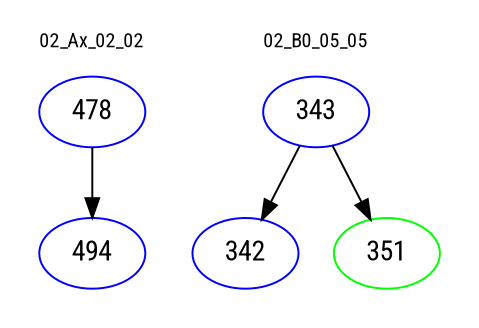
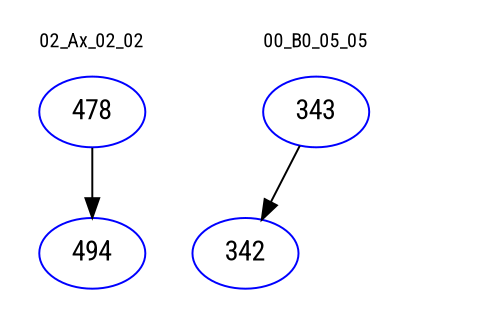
cluster "02_B0_05_05": label "02_B0_05_05" -> "00_B0_05_05"
node "351": removed
